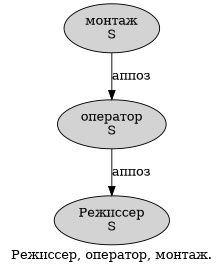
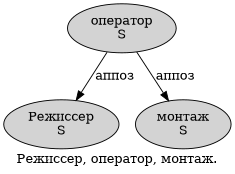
edge "монтаж S" -> "оператор S": reversed
